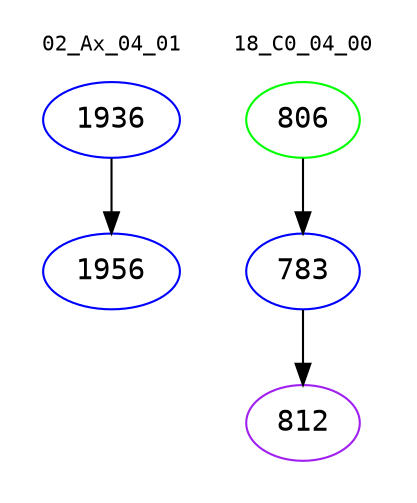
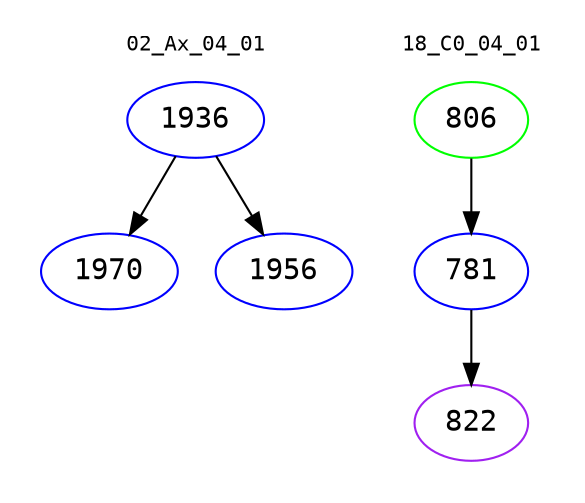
cluster "18_C0_04_00": label "18_C0_04_00" -> "18_C0_04_01"
node "1970": added
node "783": label "783" -> "781"
node "812": label "812" -> "822"
